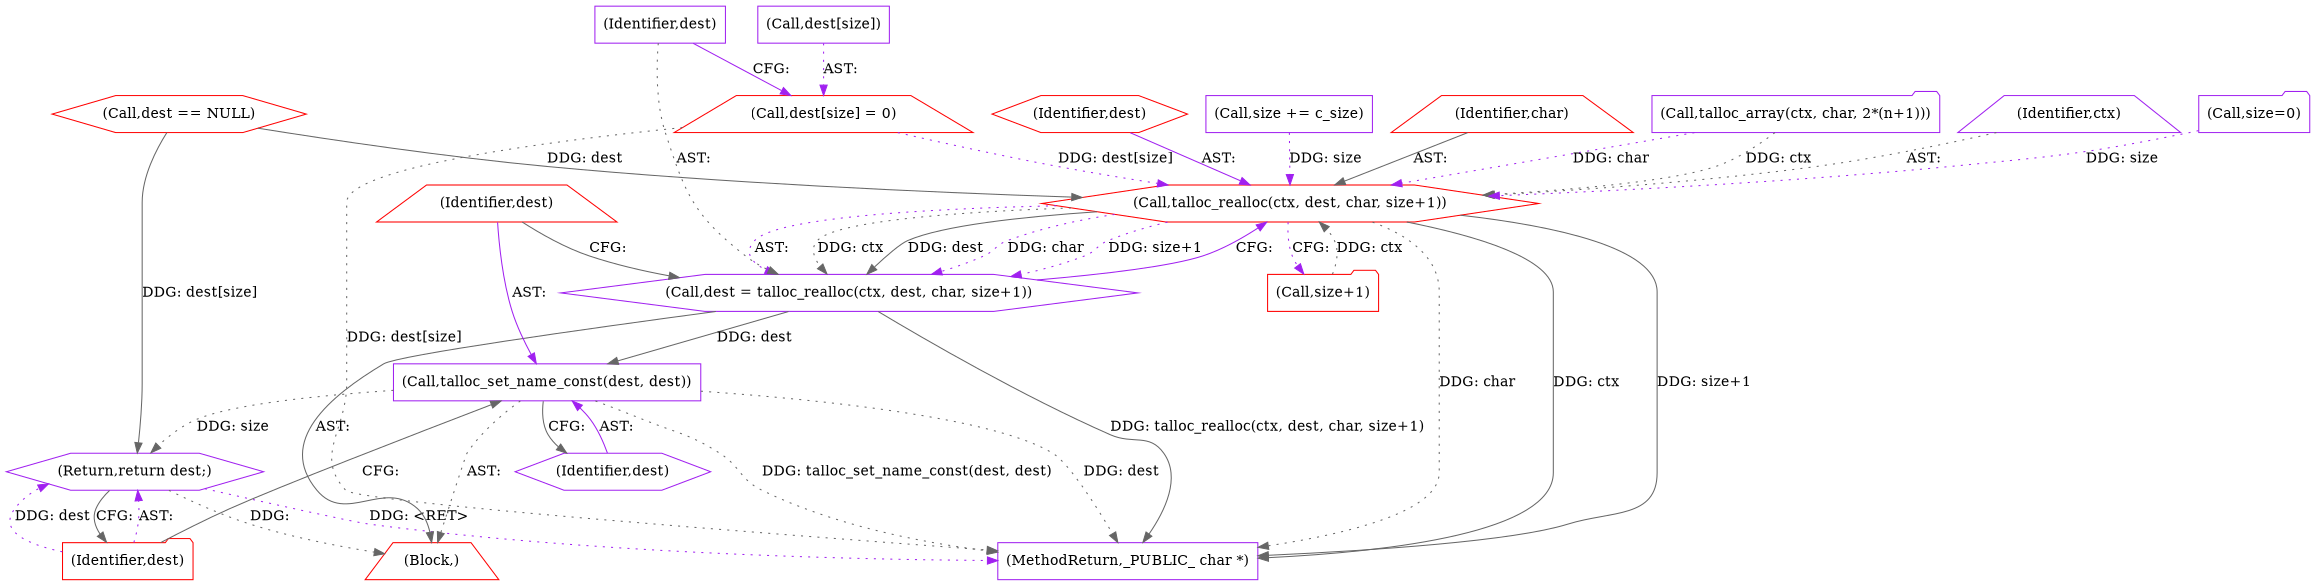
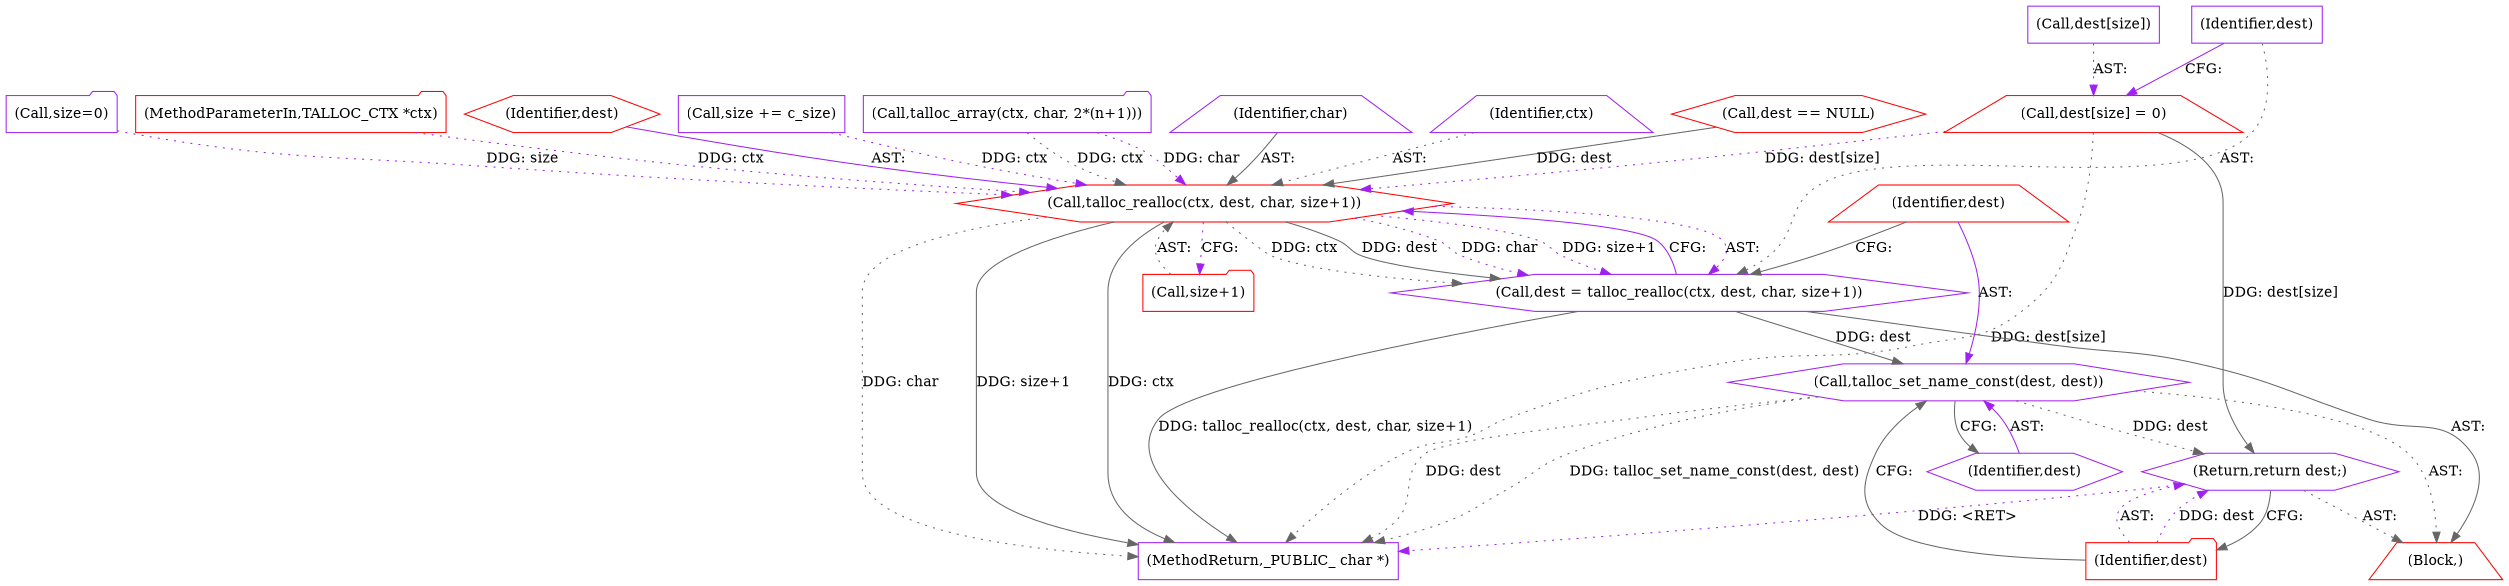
node "(MethodParameterIn,TALLOC_CTX *ctx)": added
node "(Identifier,char)": color red -> purple
edge "(Call,size += c_size)" -> "(Call,talloc_realloc(ctx, dest, char, size+1))": label "DDG: size" -> "DDG: ctx"
edge "(Call,size+1)" -> "(Call,talloc_realloc(ctx, dest, char, size+1))": label "DDG: ctx" -> "AST: "
edge "(Call,dest == NULL)" -> "(Return,return dest;)": now "(Call,dest[size] = 0)" -> "(Return,return dest;)"
node "(Call,talloc_set_name_const(dest, dest))": shape box -> hexagon
edge "(Call,talloc_set_name_const(dest, dest))" -> "(Return,return dest;)": label "DDG: size" -> "DDG: dest"
edge "(Return,return dest;)" -> "(Block,)": label "DDG: " -> "AST: "
